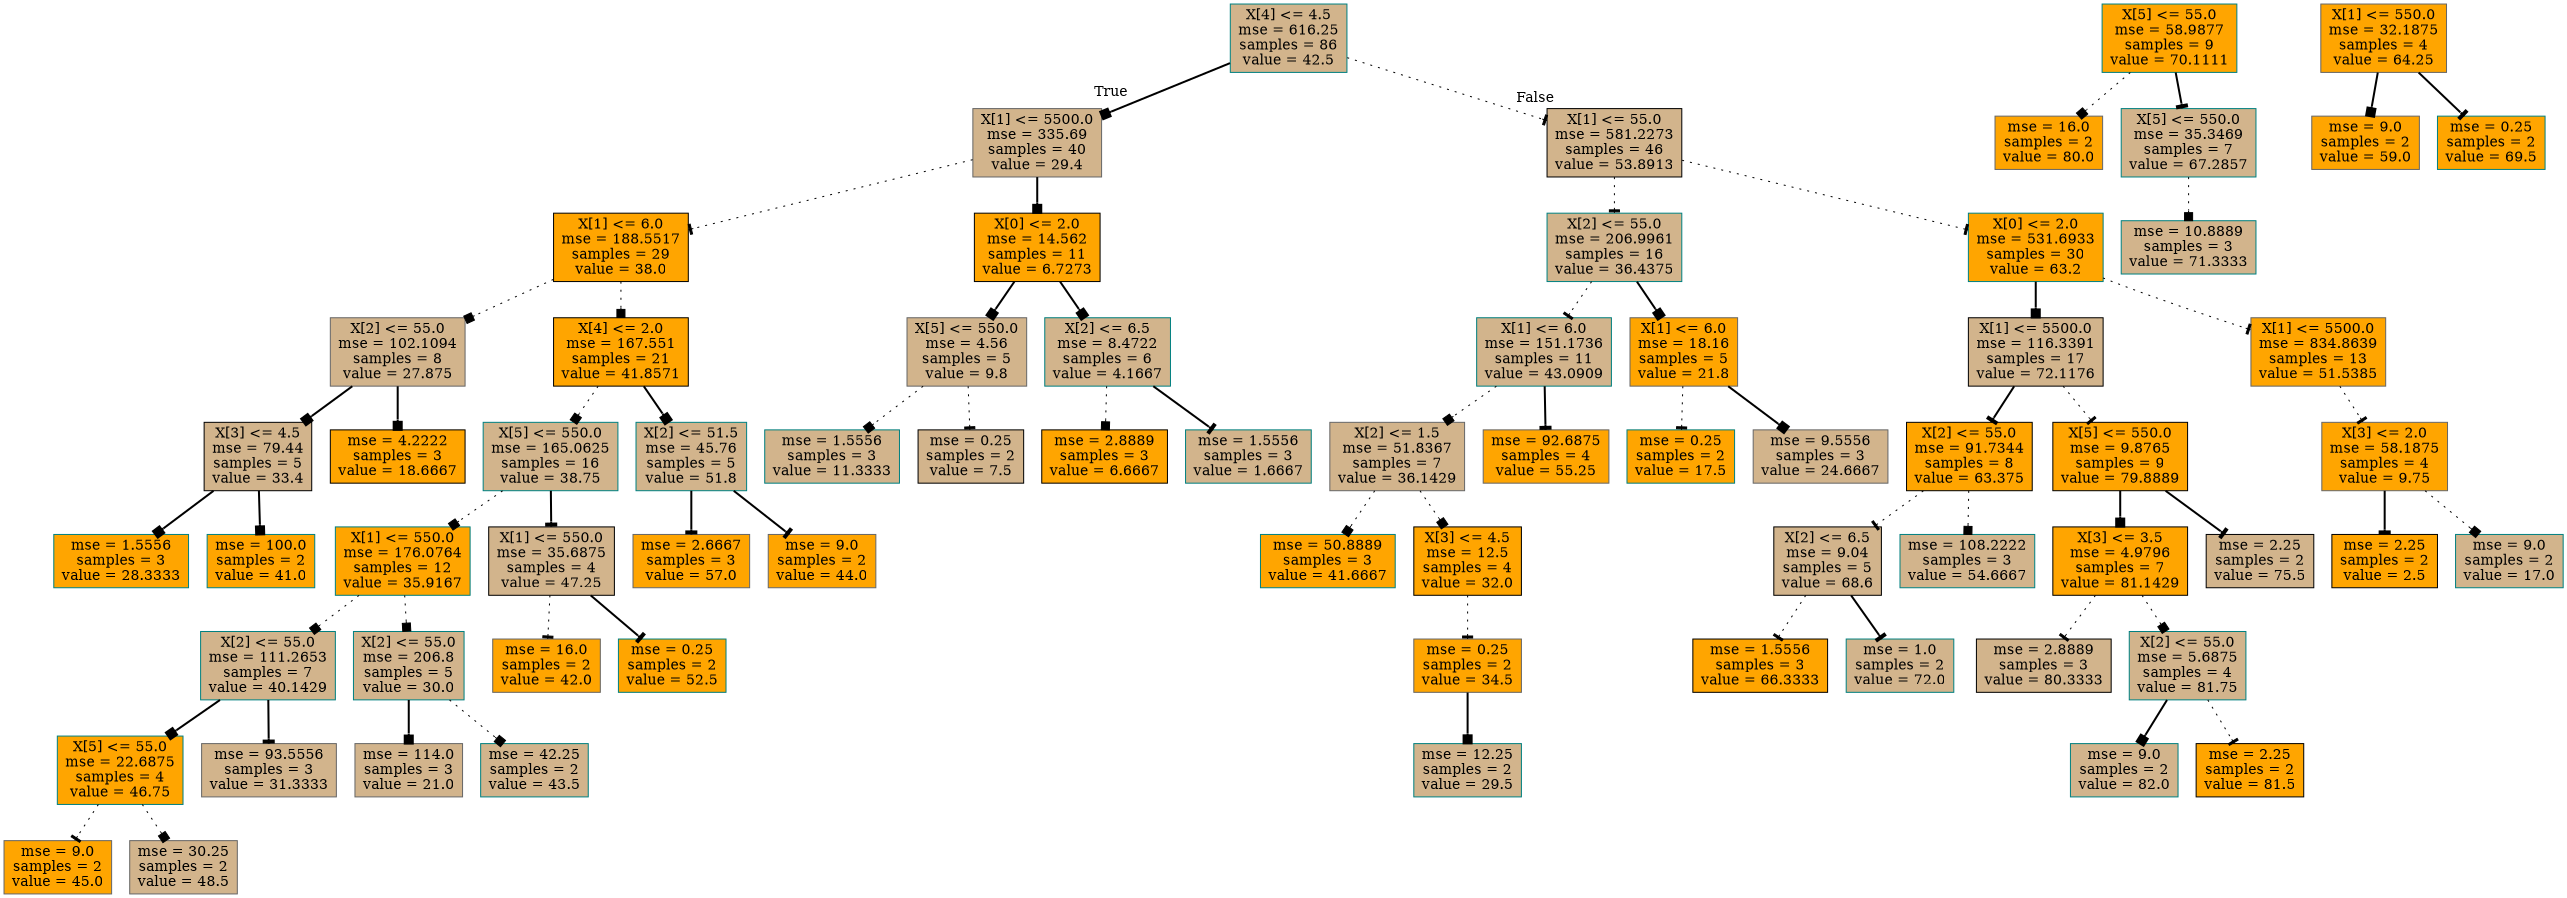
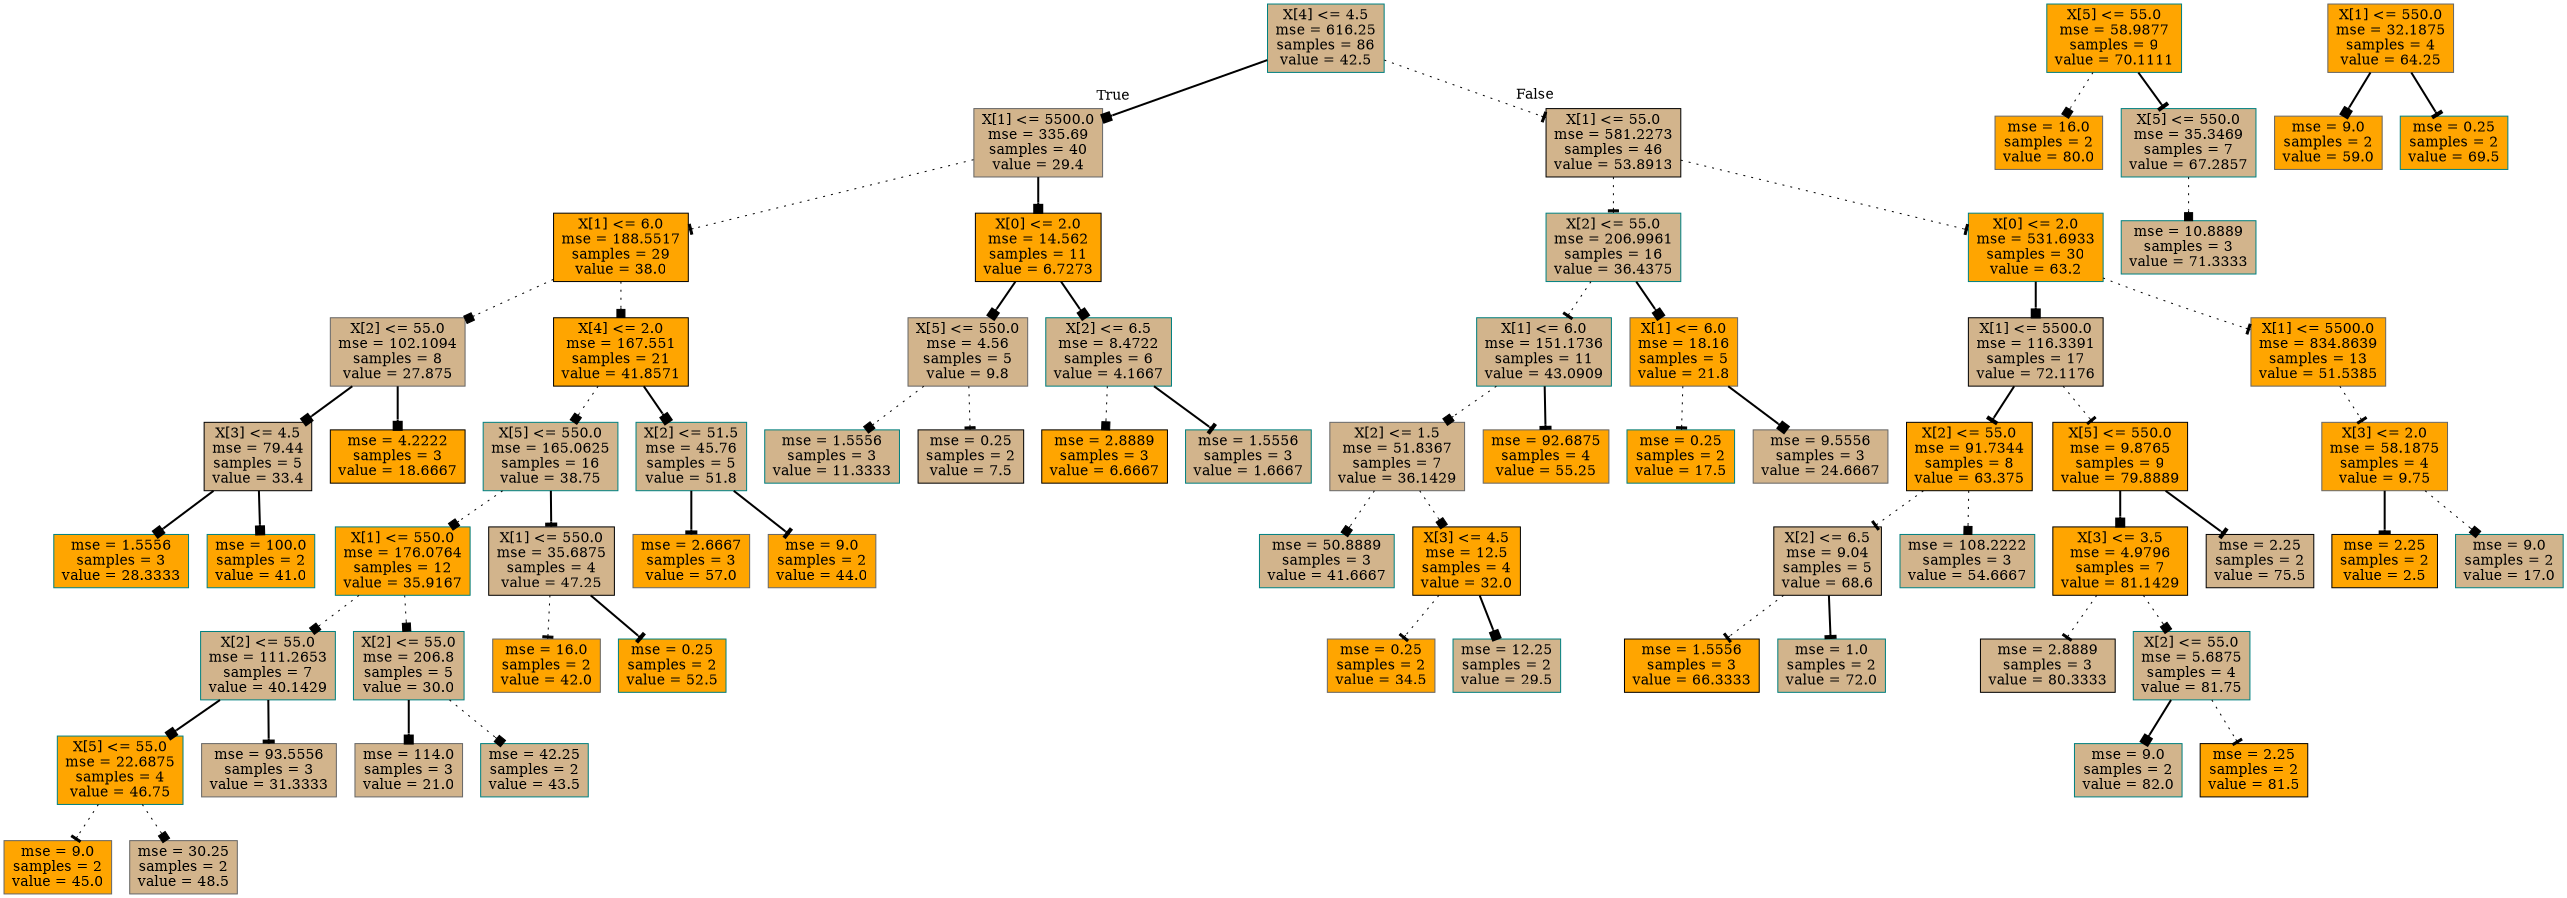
node "mse = 50.8889 samples = 3 value = 41.6667": fillcolor orange -> tan
edge "mse = 0.25 samples = 2 value = 34.5" -> "mse = 12.25 samples = 2 value = 29.5": now "X[3] <= 4.5 mse = 12.5 samples = 4 value = 32.0" -> "mse = 12.25 samples = 2 value = 29.5"
